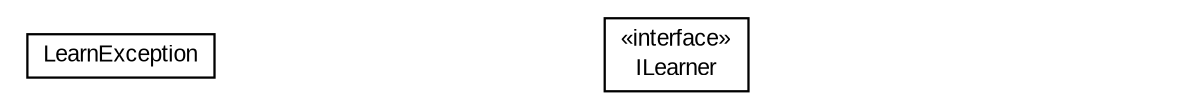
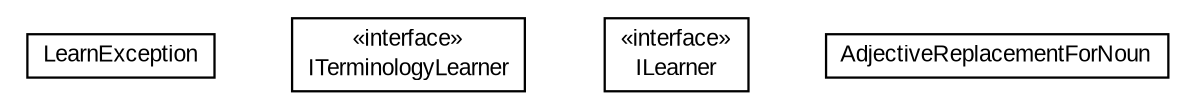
node "ITerminologyLearner": added
node "AdjectiveReplacementForNoun": added
